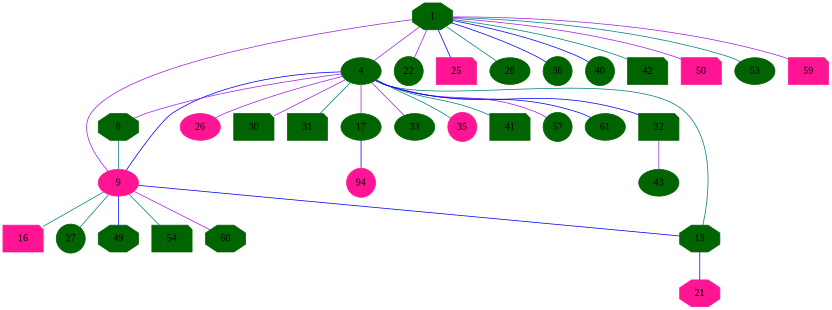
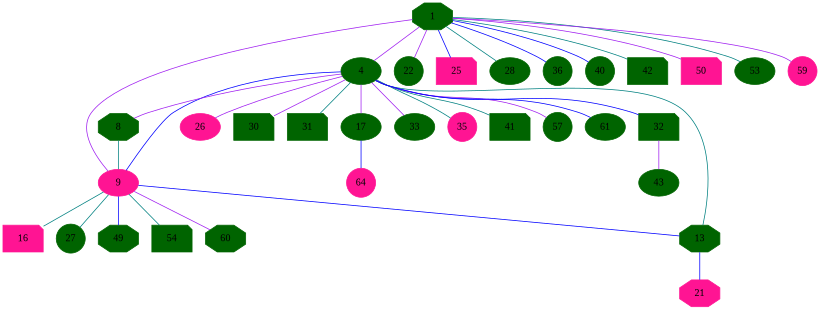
node "59": shape note -> circle
node "94": label "94" -> "64"
